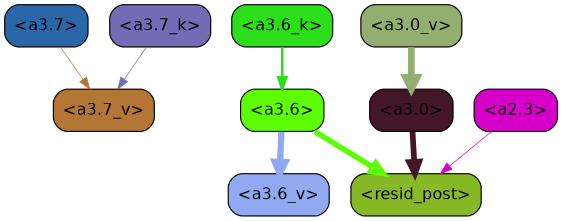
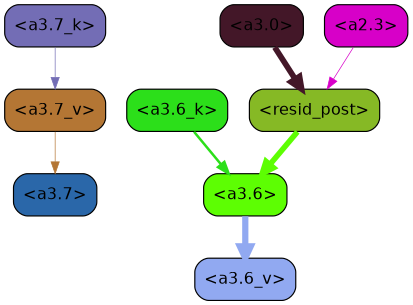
node "<a3.0_v>": removed
edge "<a3.7>" -> "<a3.7_v>": reversed
edge "<a3.6>" -> "<resid_post>": reversed
